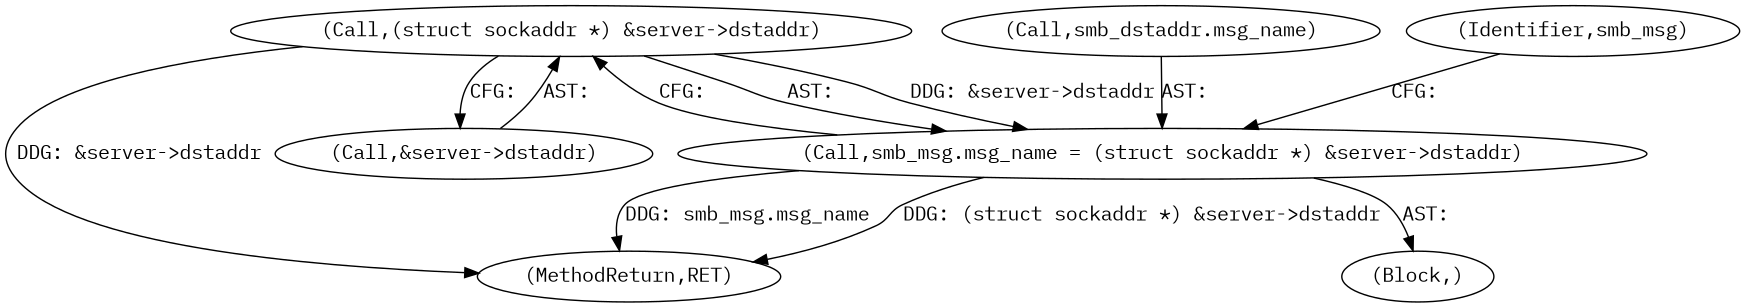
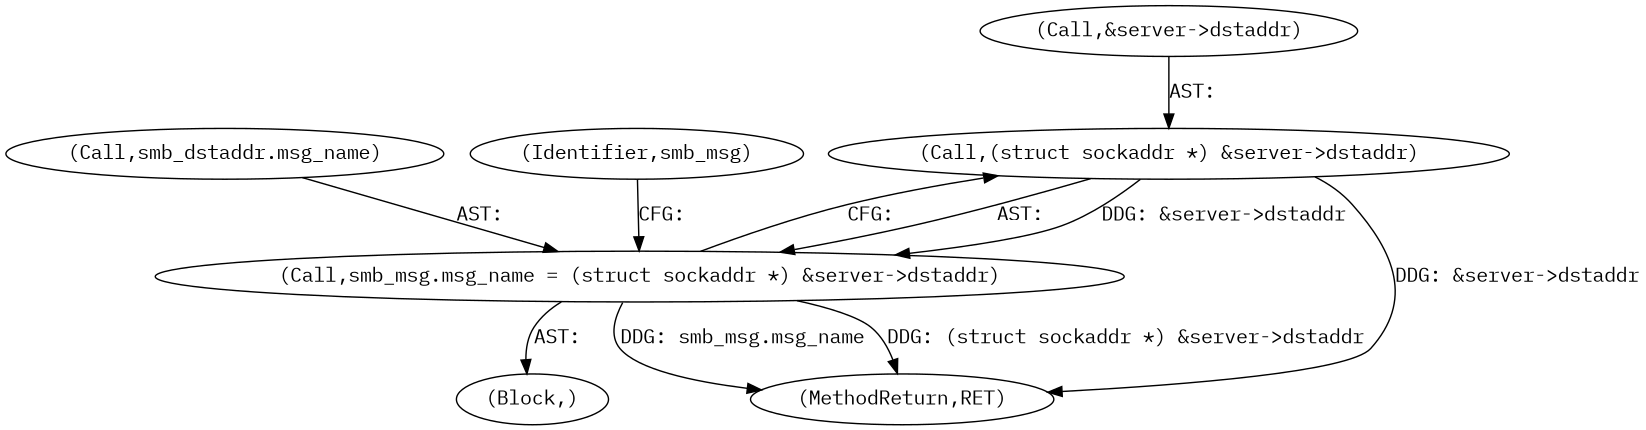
edge "(Call,(struct sockaddr *) &server->dstaddr)" -> "(Call,&server->dstaddr)": removed, label "CFG:"
